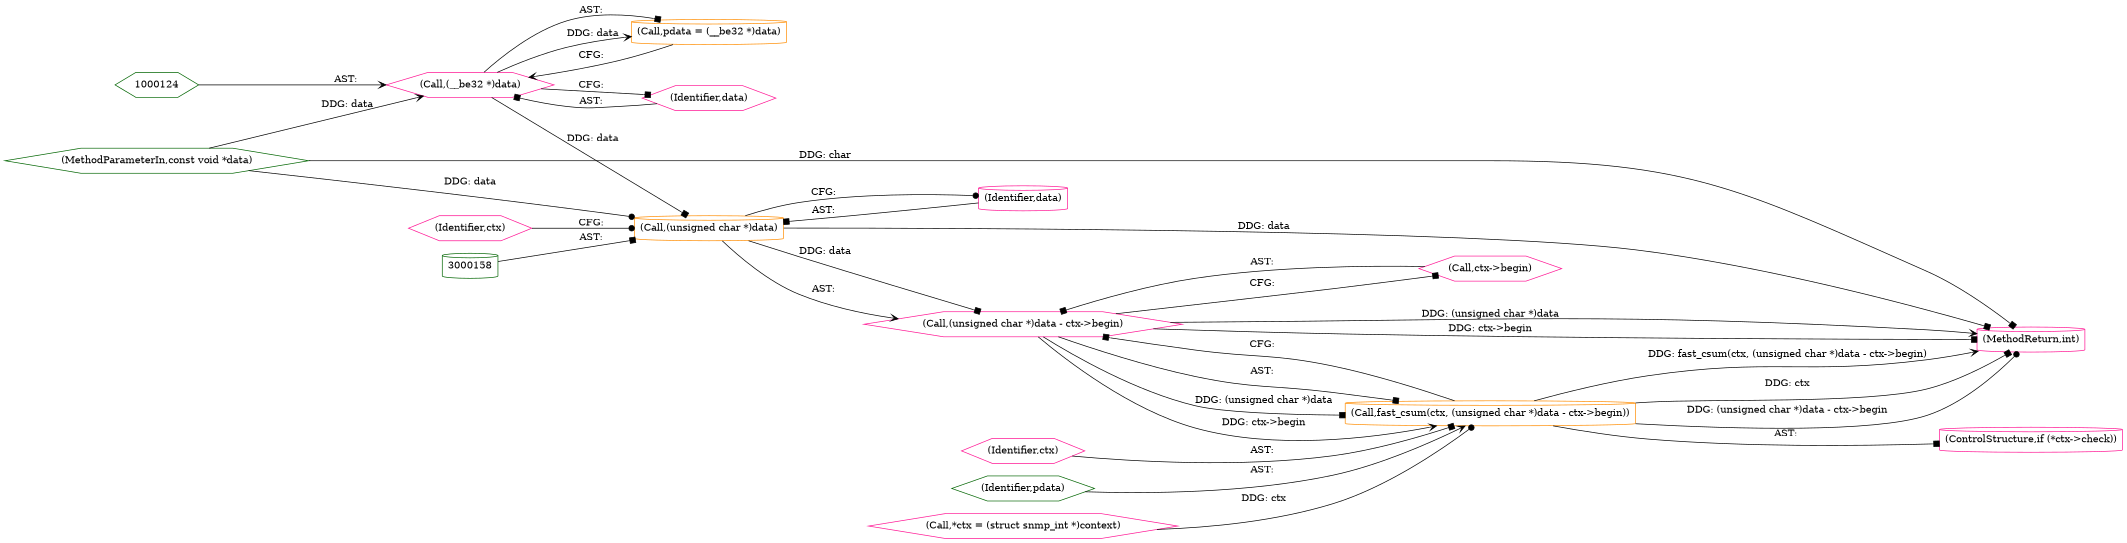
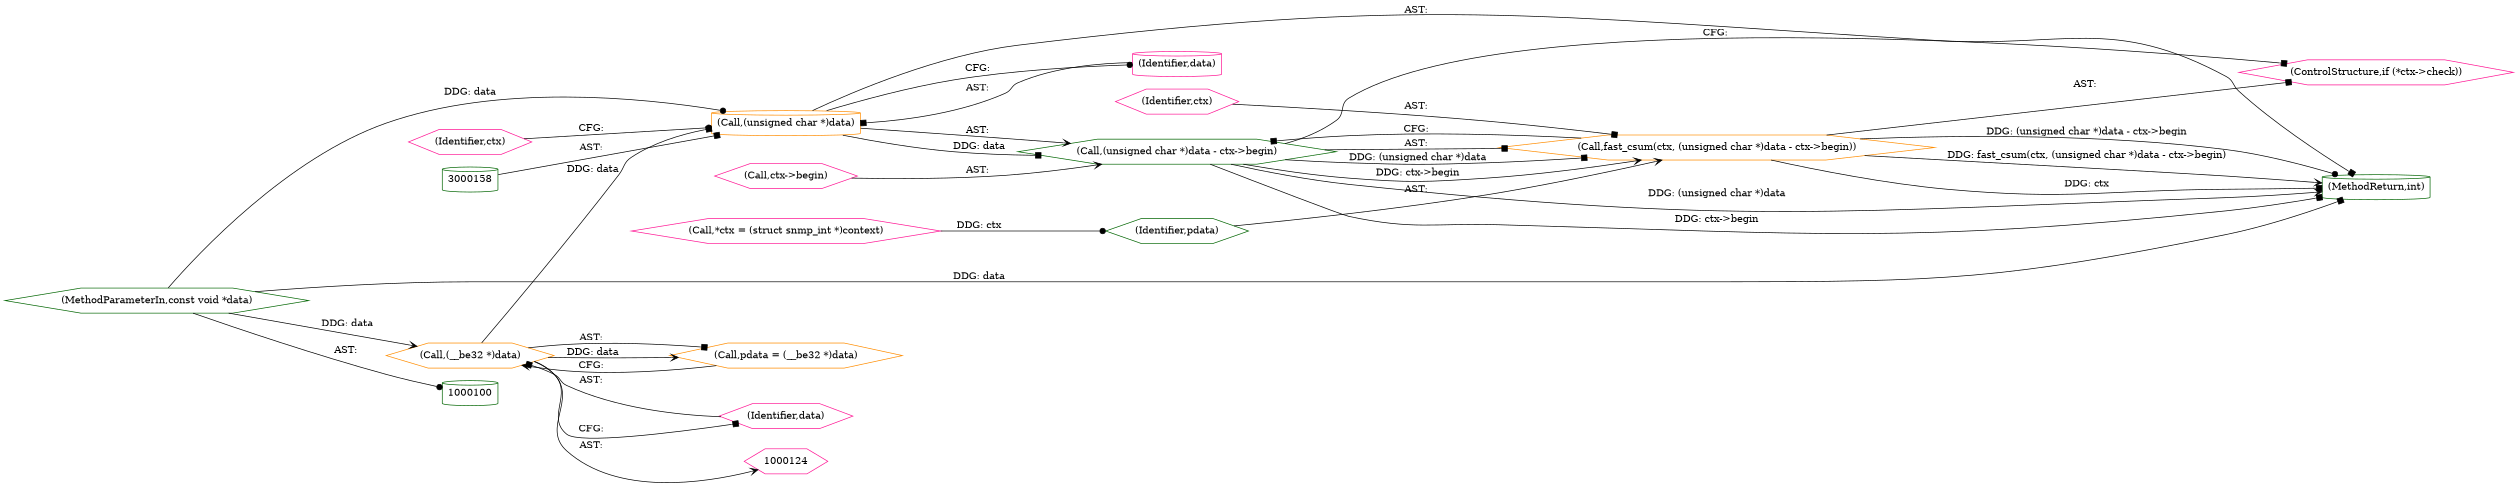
node "(Call,pdata = (__be32 *)data)": shape cylinder -> hexagon
node "1000124": color darkgreen -> deeppink
edge "1000124" -> "(Call,(__be32 *)data)": reversed
node "(Call,(__be32 *)data)": color deeppink -> darkorange
edge "(MethodParameterIn,const void *data)" -> "(MethodReturn,int)": label "DDG: char" -> "DDG: data"
edge "(Call,(unsigned char *)data)" -> "(MethodReturn,int)": label "DDG: data" -> "AST: "
edge "(Call,ctx->begin)" -> "(Call,(unsigned char *)data - ctx->begin)": arrowhead box -> vee
edge "(Call,(unsigned char *)data - ctx->begin)" -> "(Call,ctx->begin)": now "(Call,(unsigned char *)data - ctx->begin)" -> "(ControlStructure,if (*ctx->check))"
node "(Call,(unsigned char *)data - ctx->begin)": color deeppink -> darkgreen
node "(MethodReturn,int)": color deeppink -> darkgreen
node "1000100": added
node "(Call,fast_csum(ctx, (unsigned char *)data - ctx->begin))": shape cylinder -> hexagon
node "(ControlStructure,if (*ctx->check))": shape cylinder -> hexagon
edge "(Call,*ctx = (struct snmp_int *)context)" -> "(Call,fast_csum(ctx, (unsigned char *)data - ctx->begin))": now "(Call,*ctx = (struct snmp_int *)context)" -> "(Identifier,pdata)"
